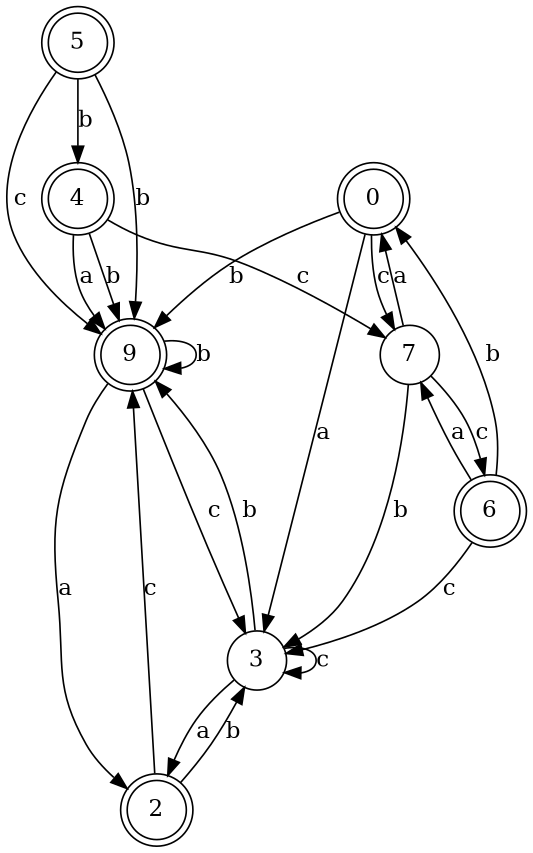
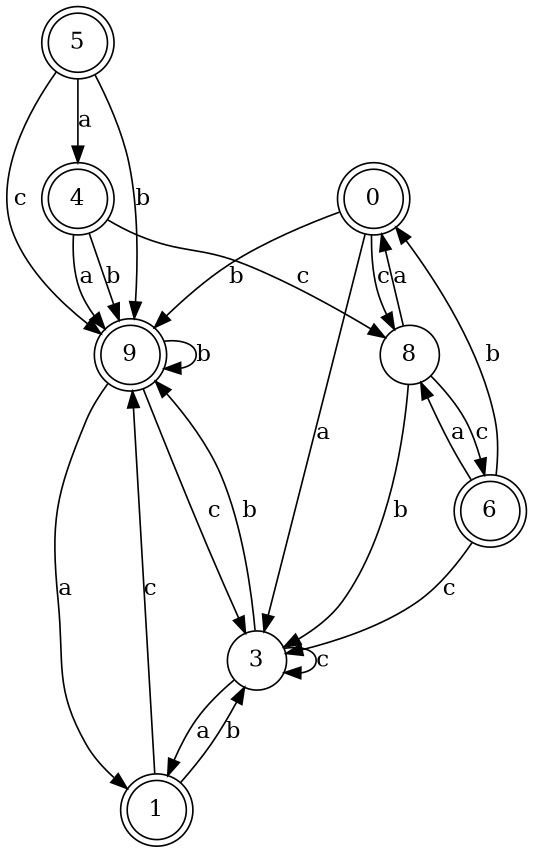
edge "5" -> "4": label "b" -> "a"
node "7": label "7" -> "8"
node "2": label "2" -> "1"
